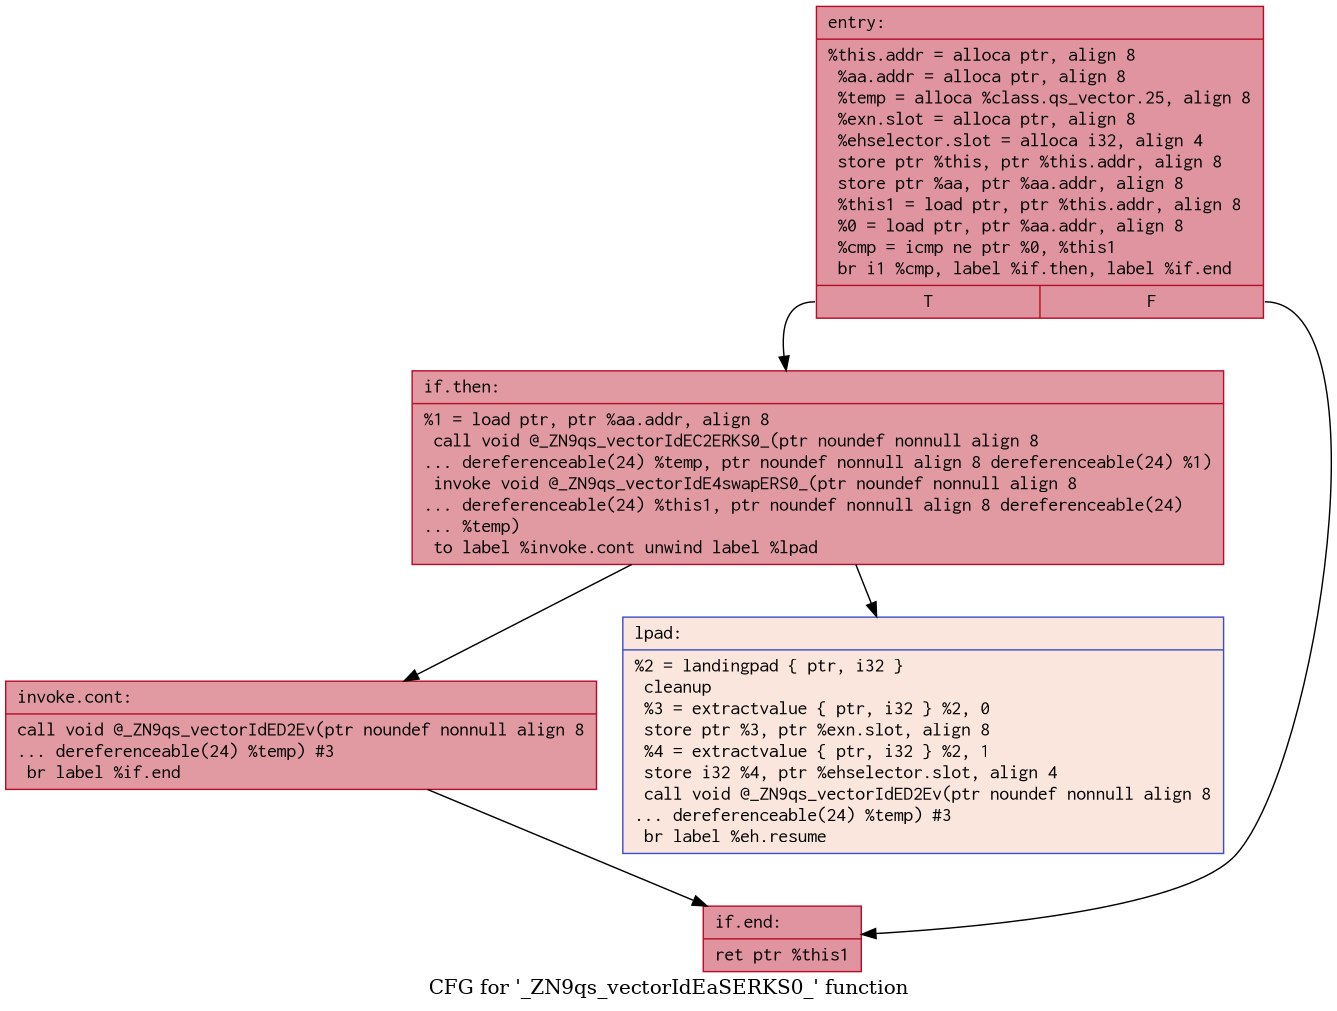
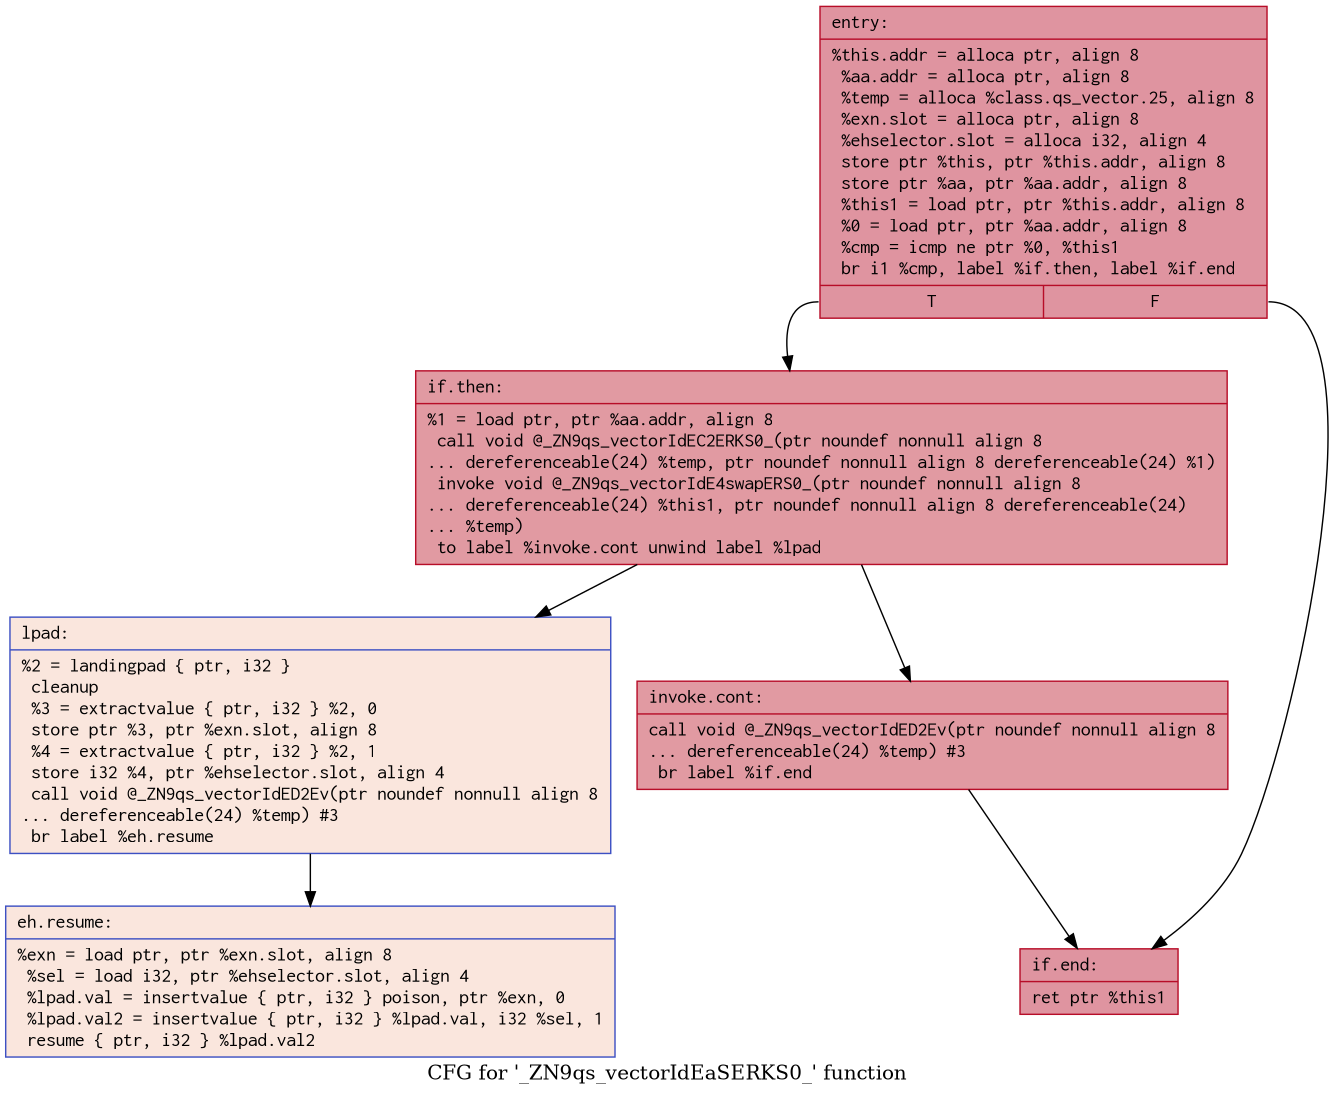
node "eh.resume:": added
